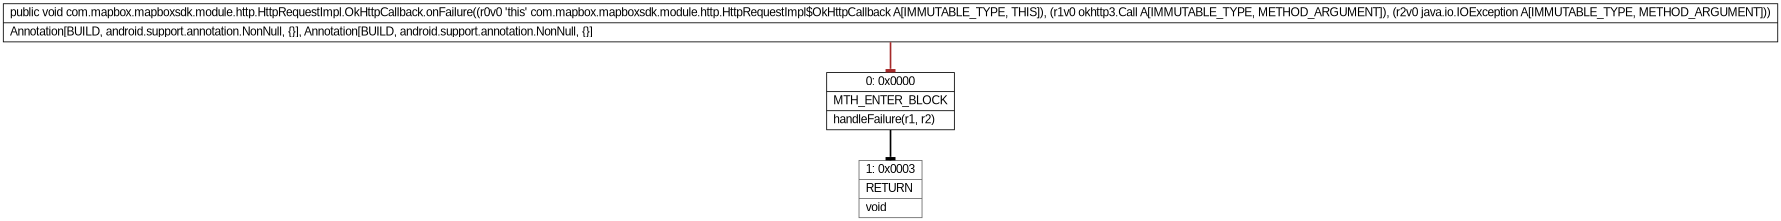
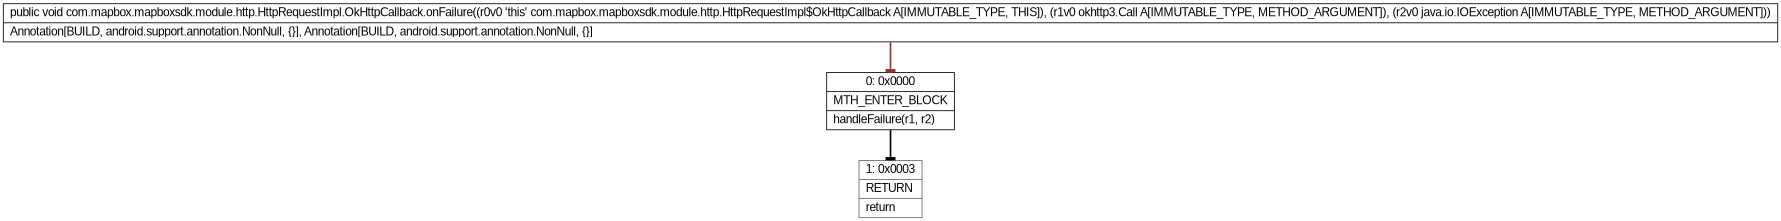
node "1: 0x0003": text "void" -> "return"
